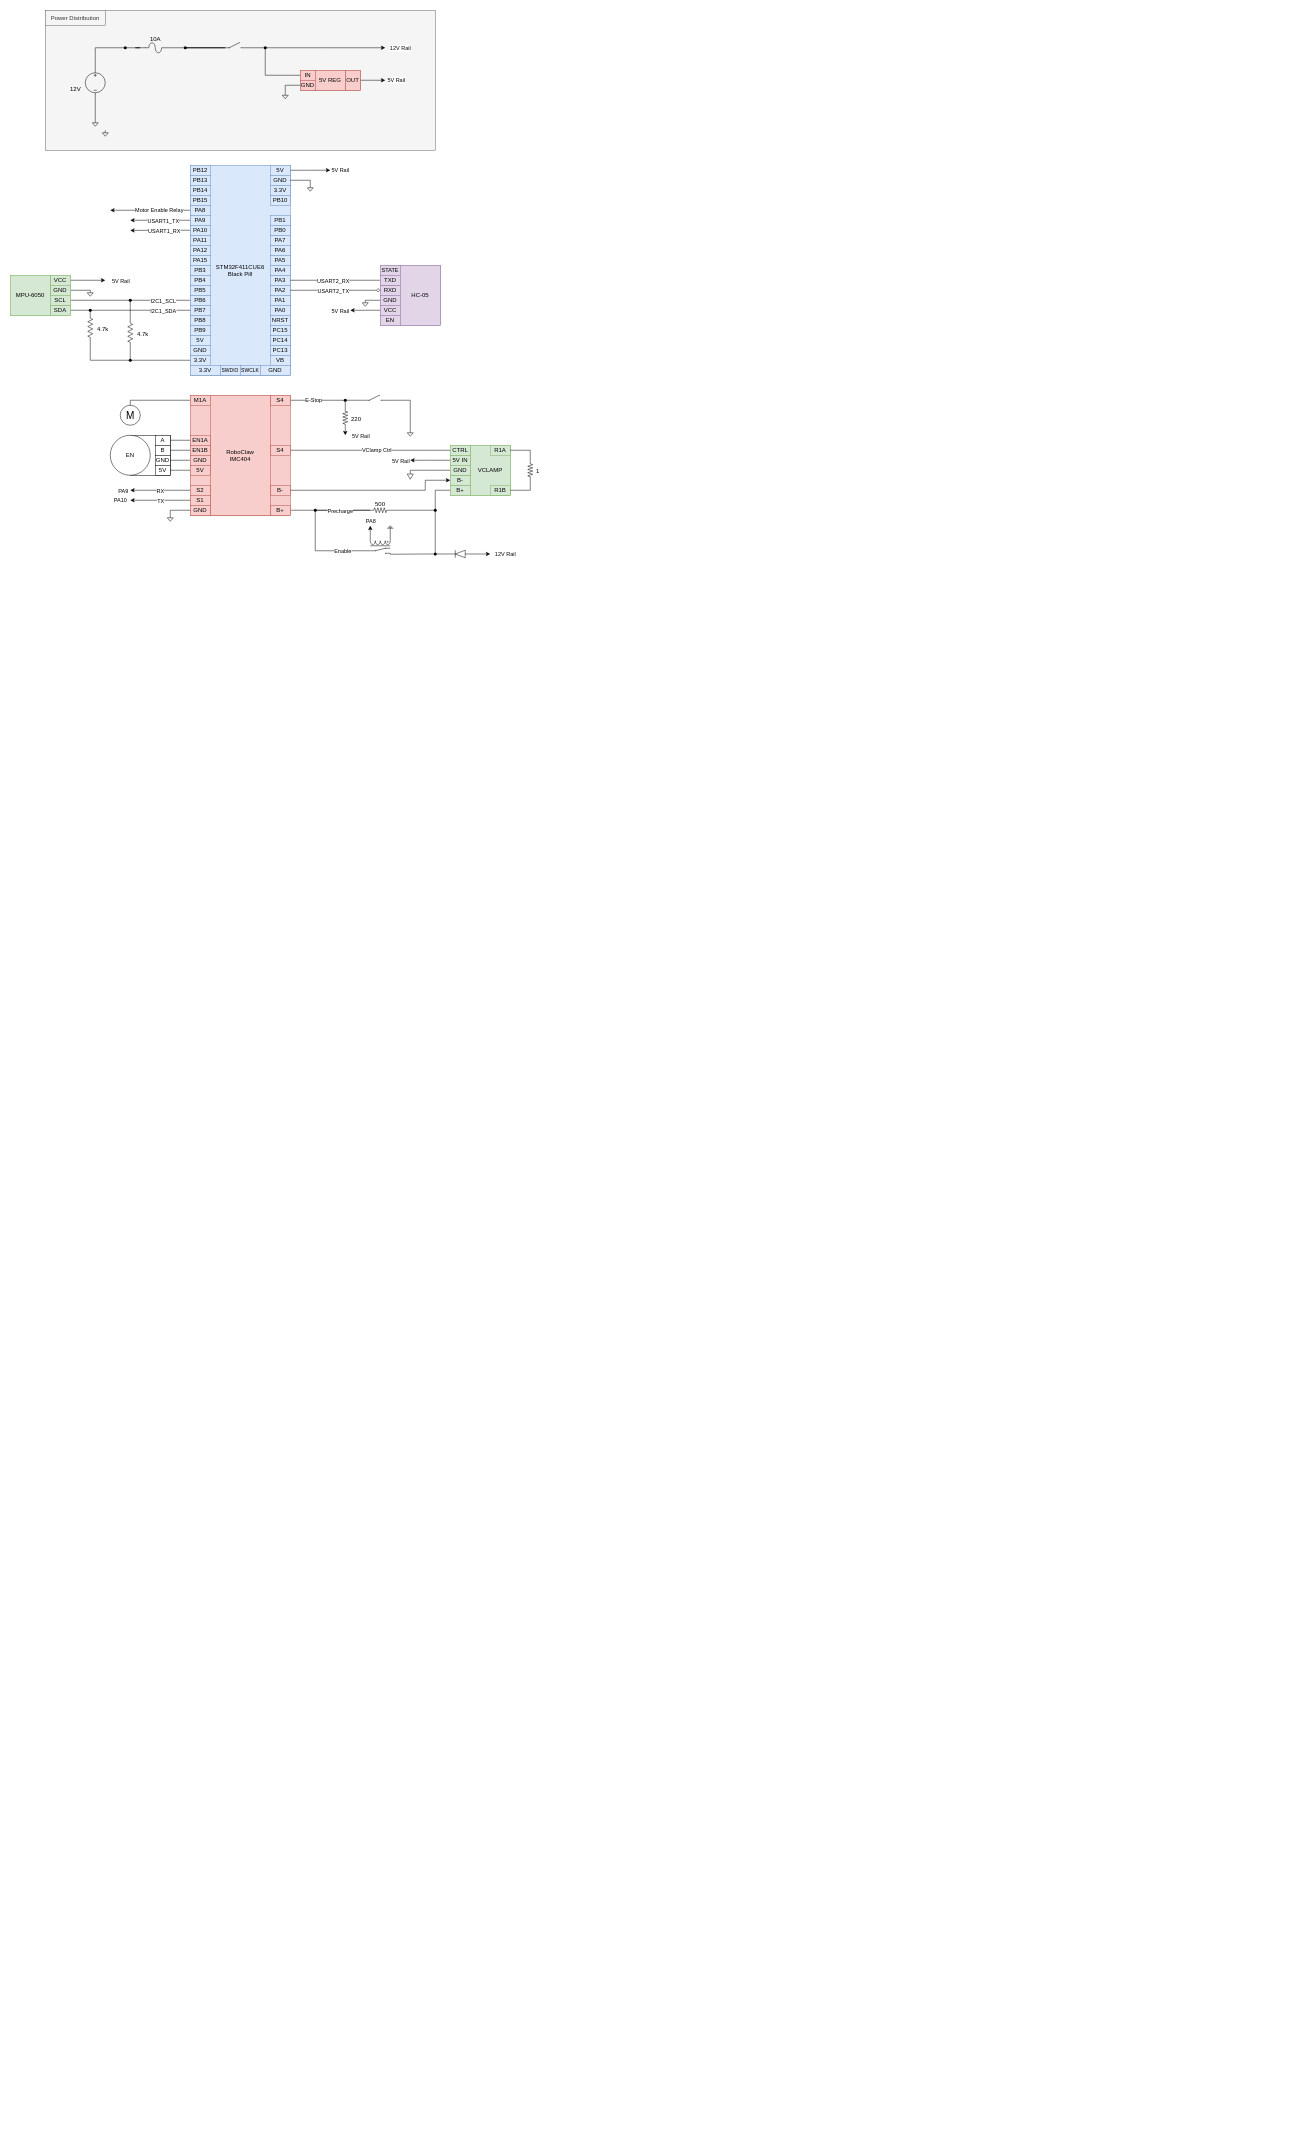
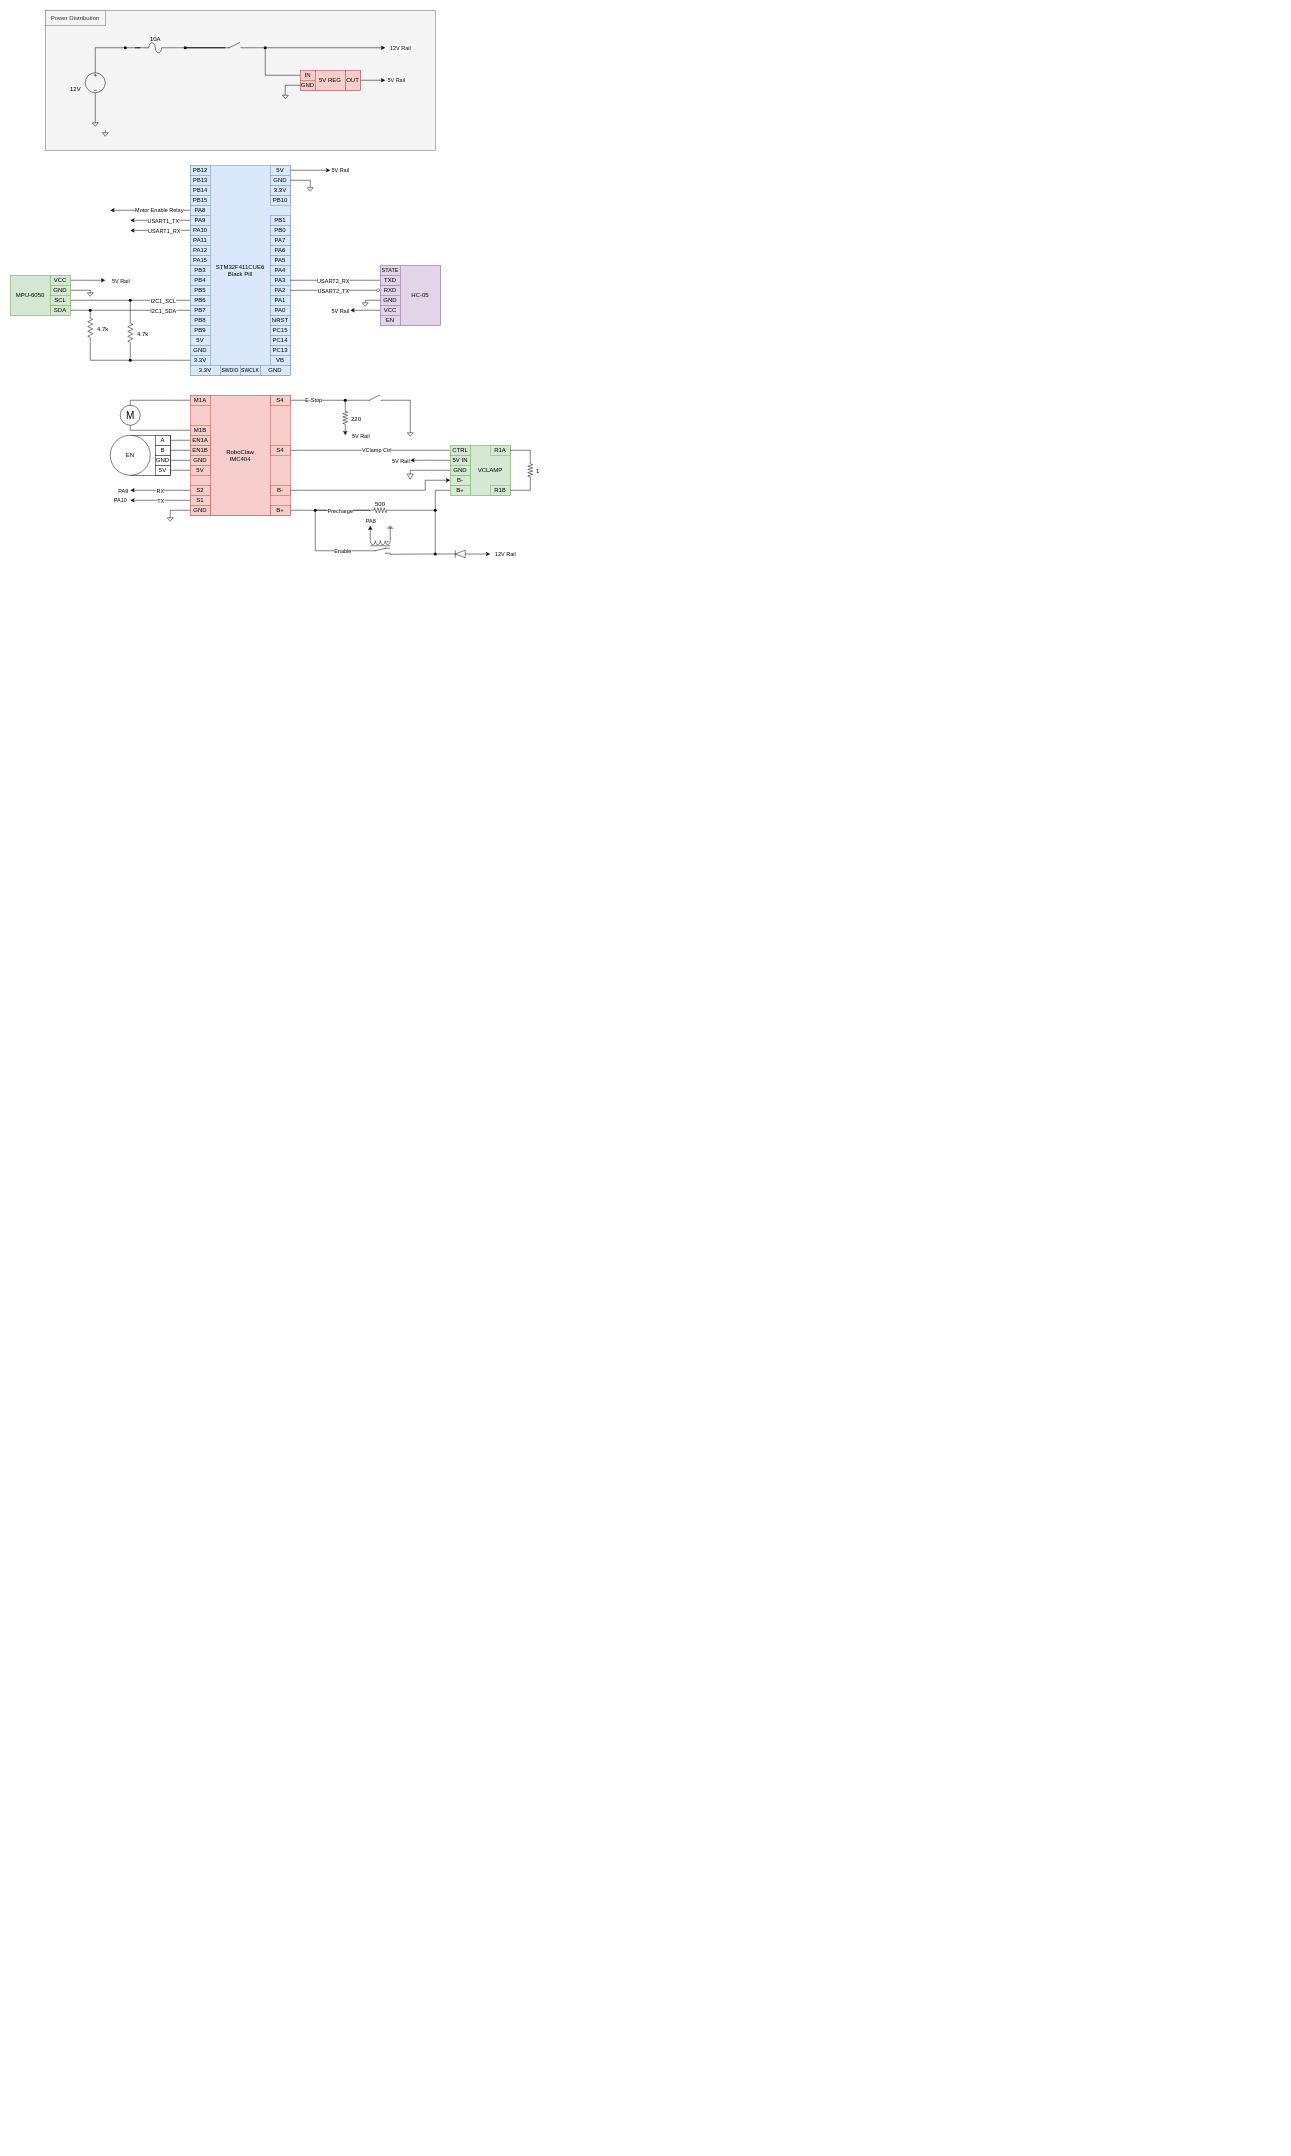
edge "M" -- "M1B": added
node "M1B": added
